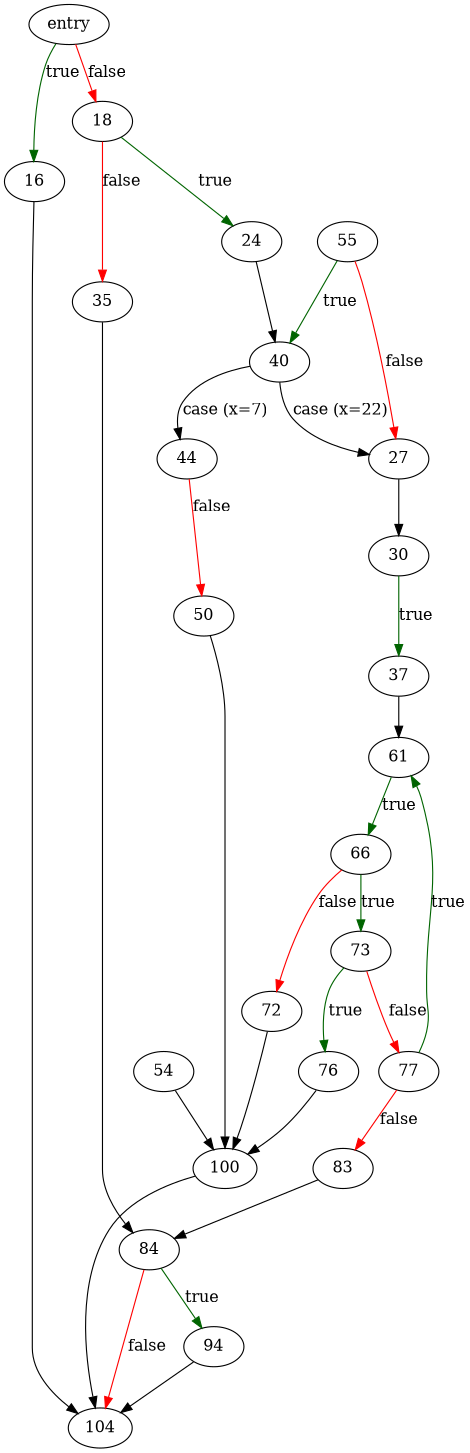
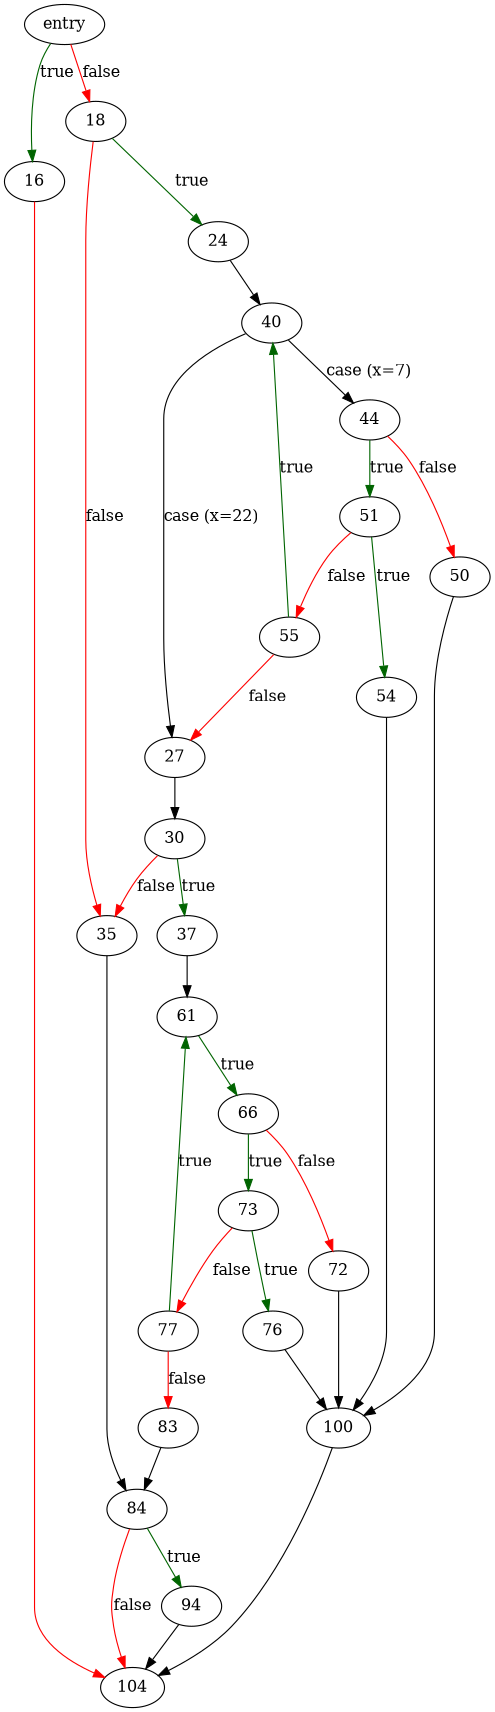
node "51": added
edge "16" -> "104": color black -> red
edge "30" -> "35": added, label "false"
